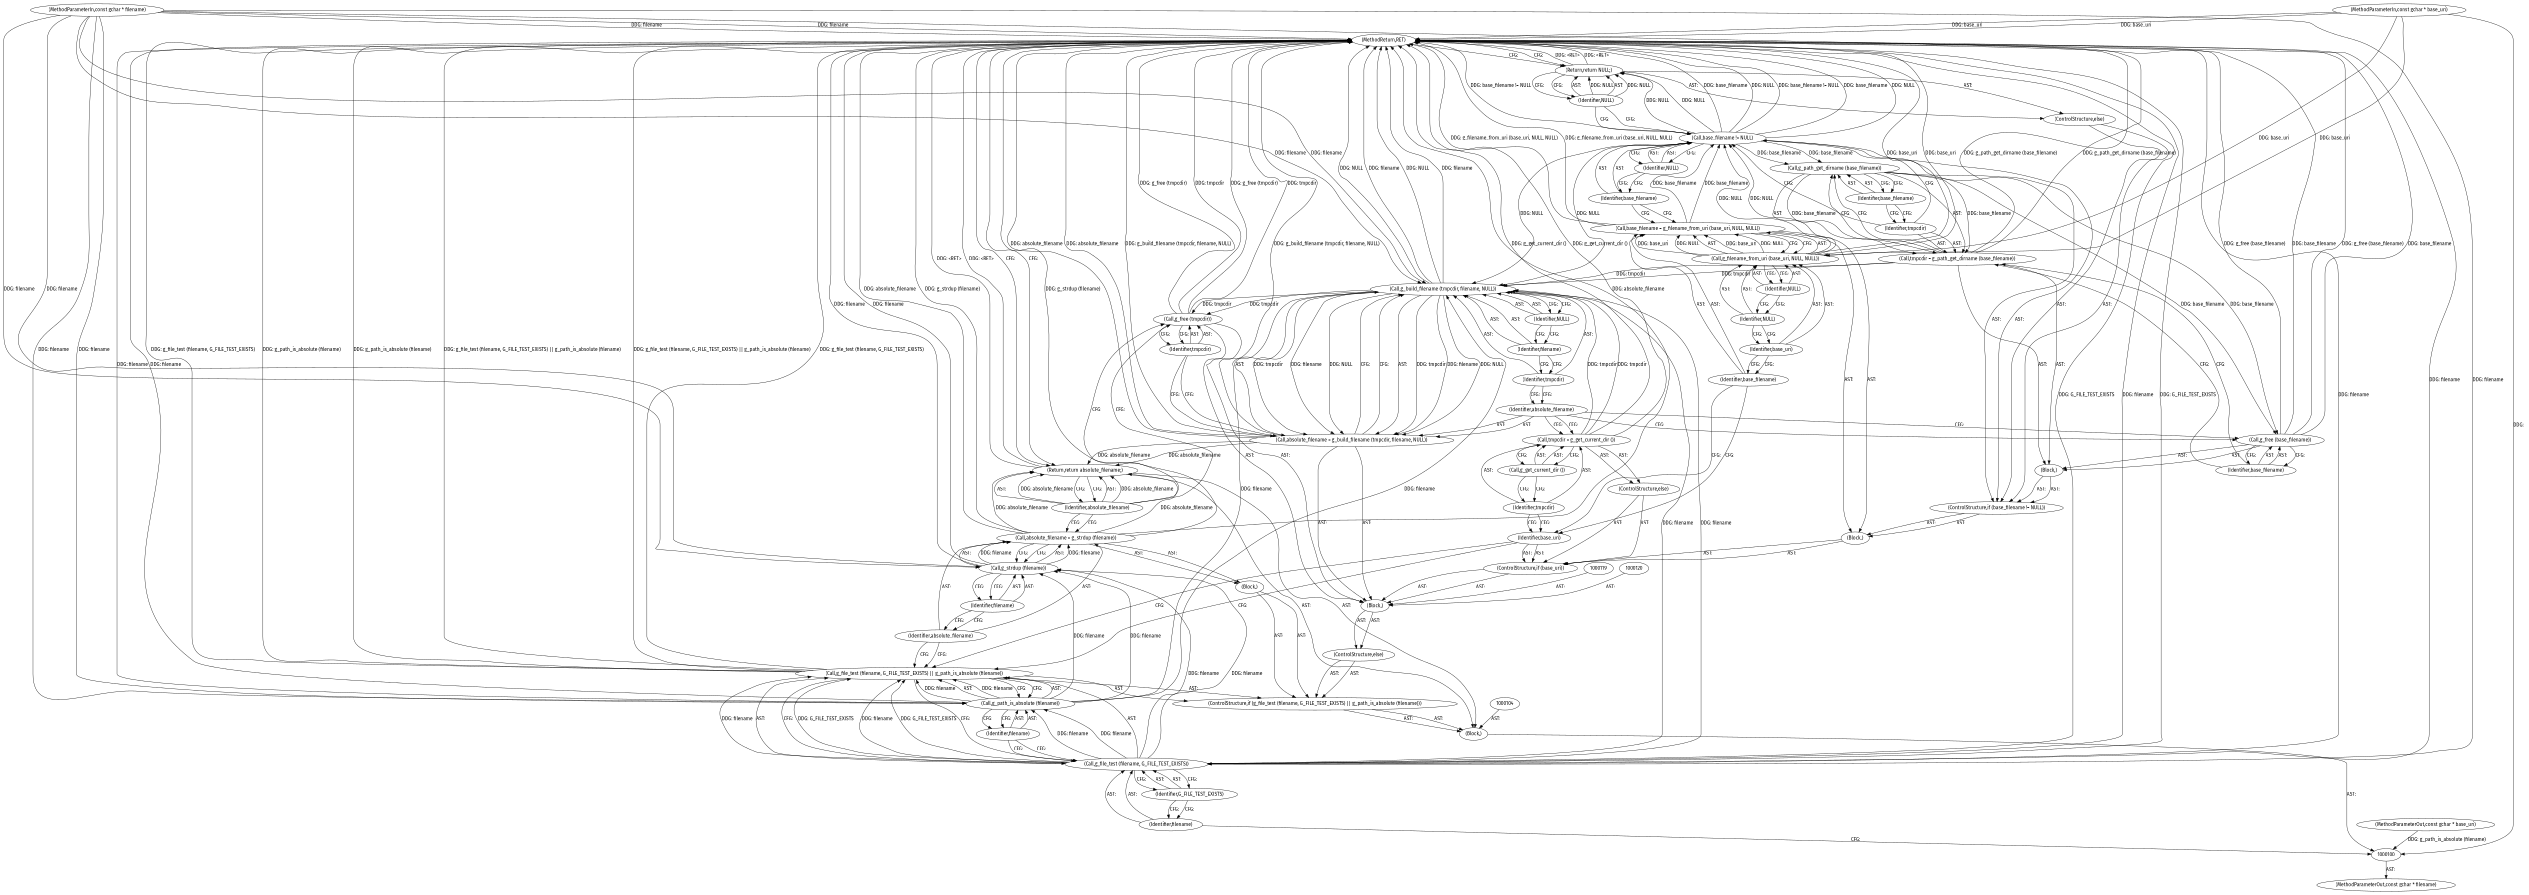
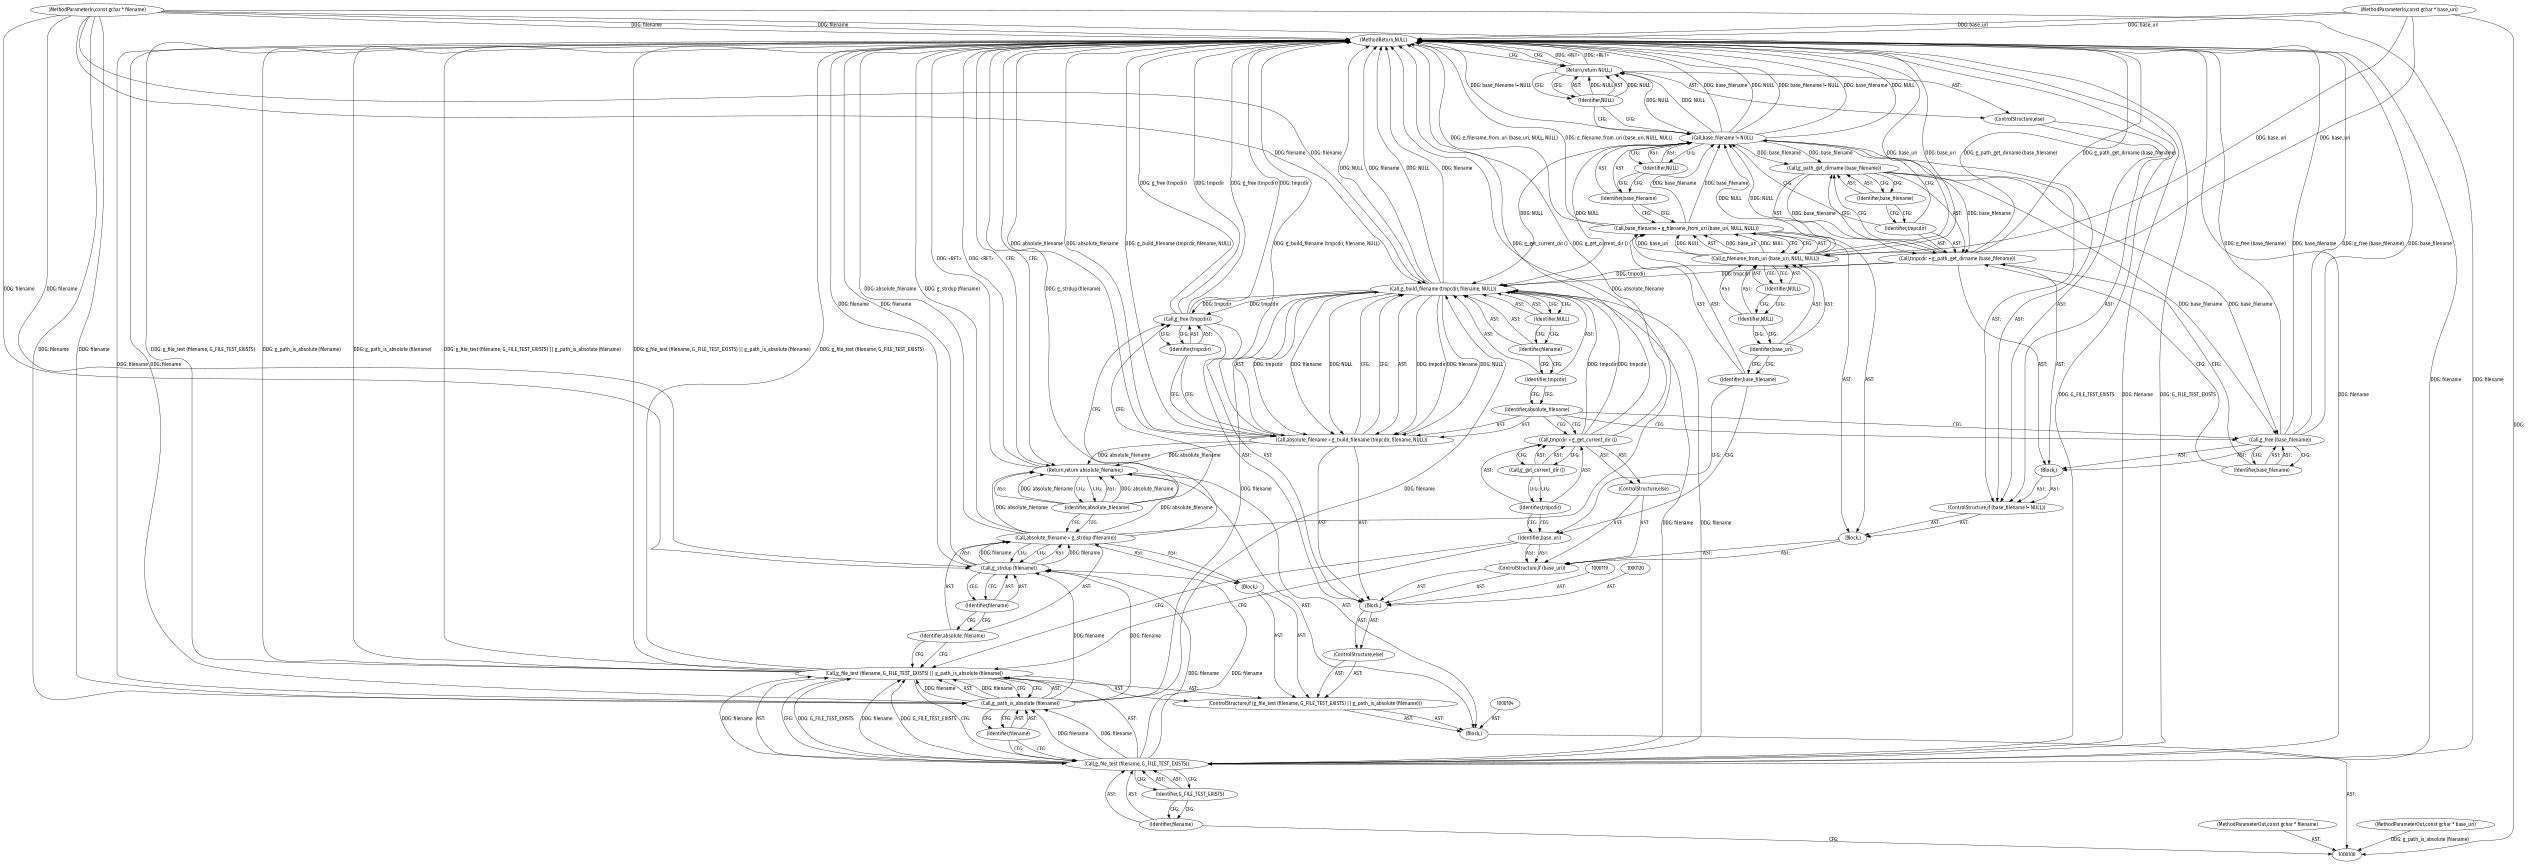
node "(MethodReturn,RET)": label "(MethodReturn,RET)" -> "(MethodReturn,NULL)"
edge "1000100" -> "(MethodParameterOut,const gchar * filename)": reversed
